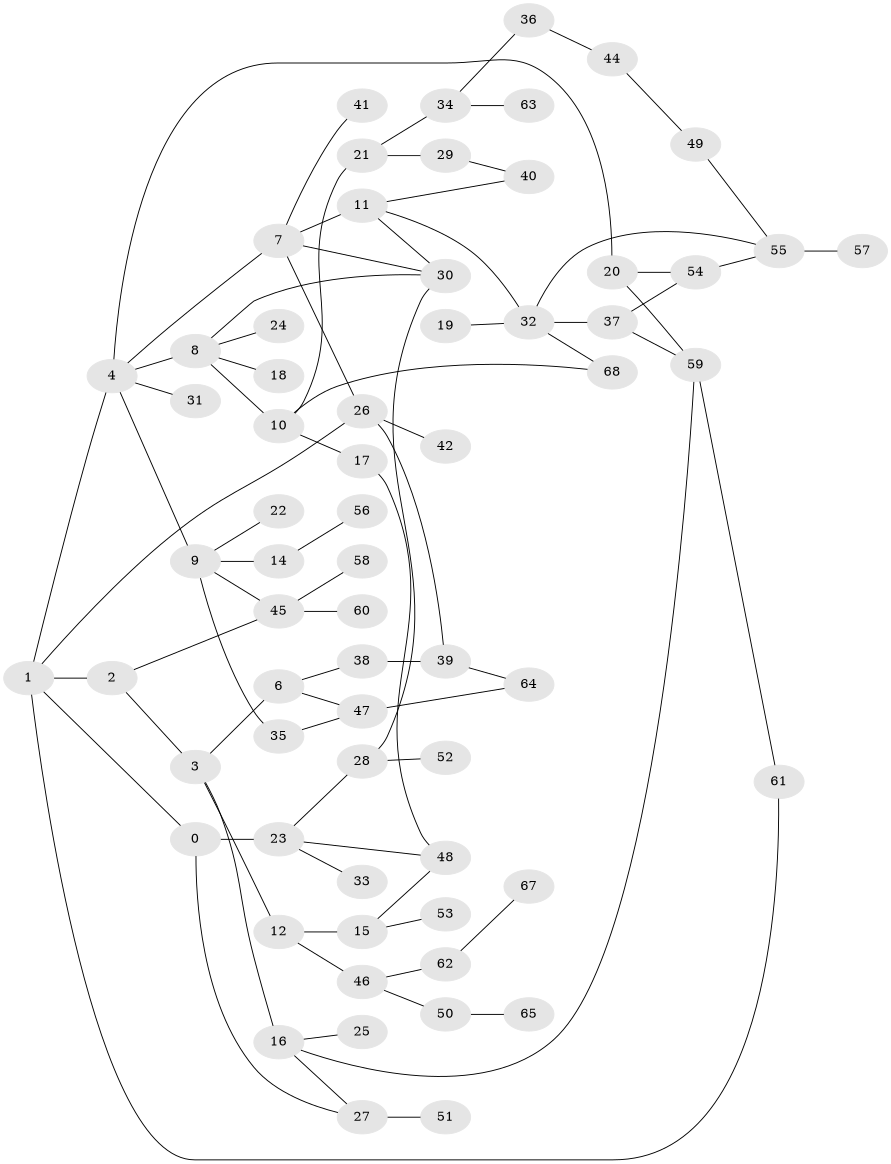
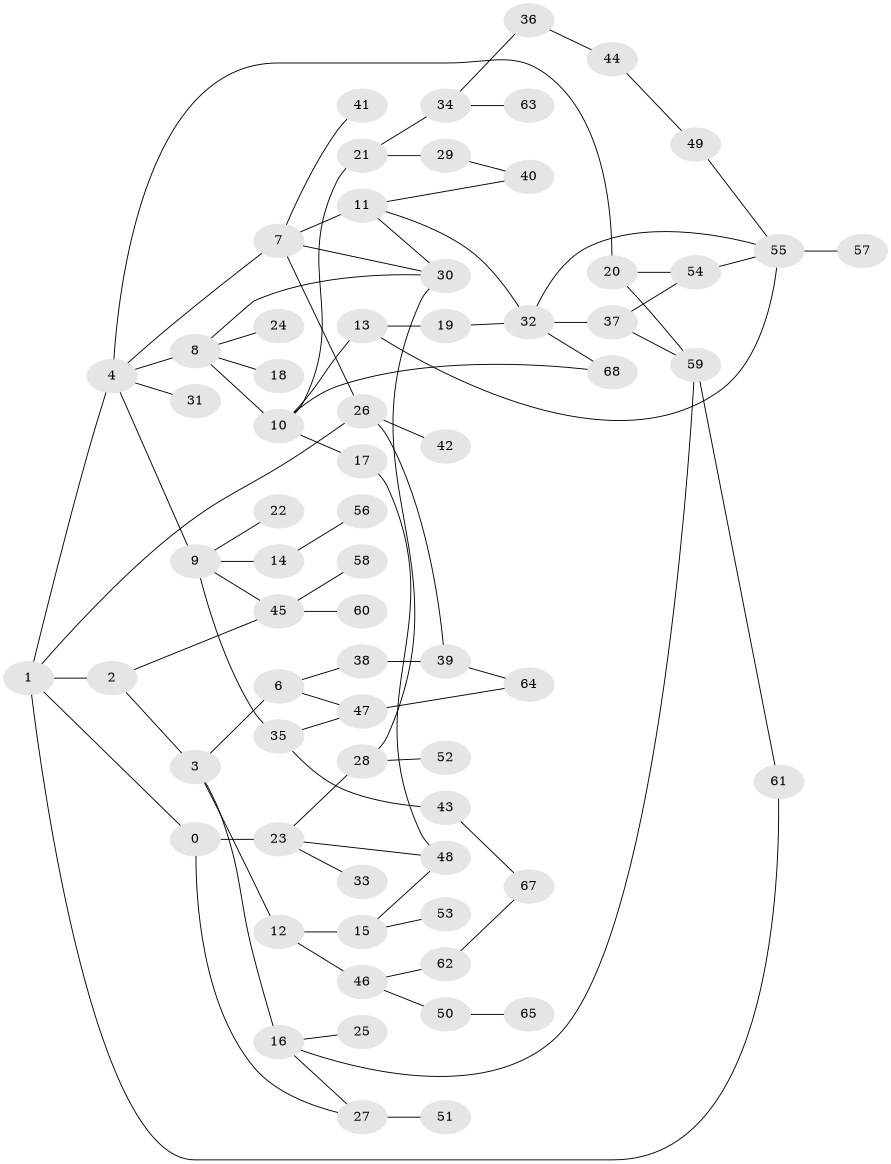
node "13": added
node "43": added
